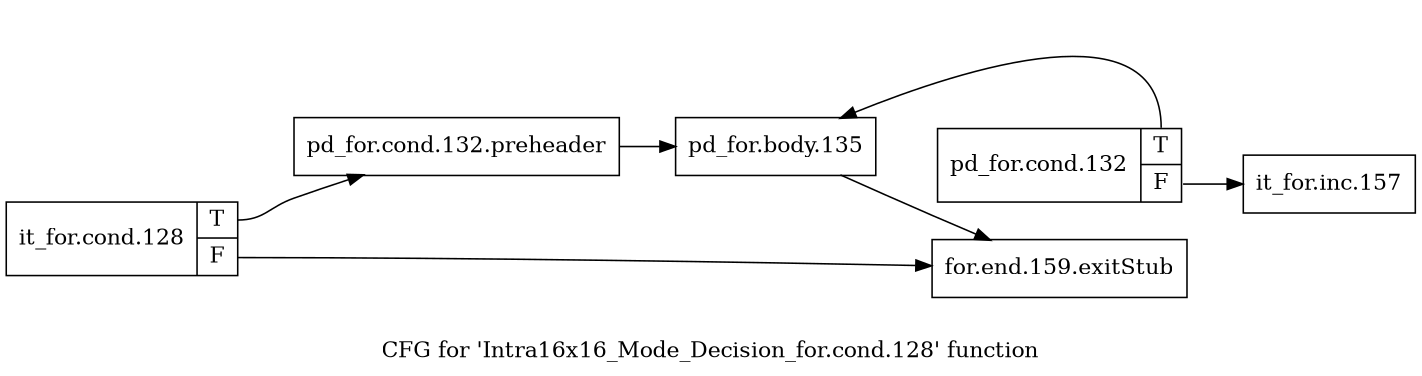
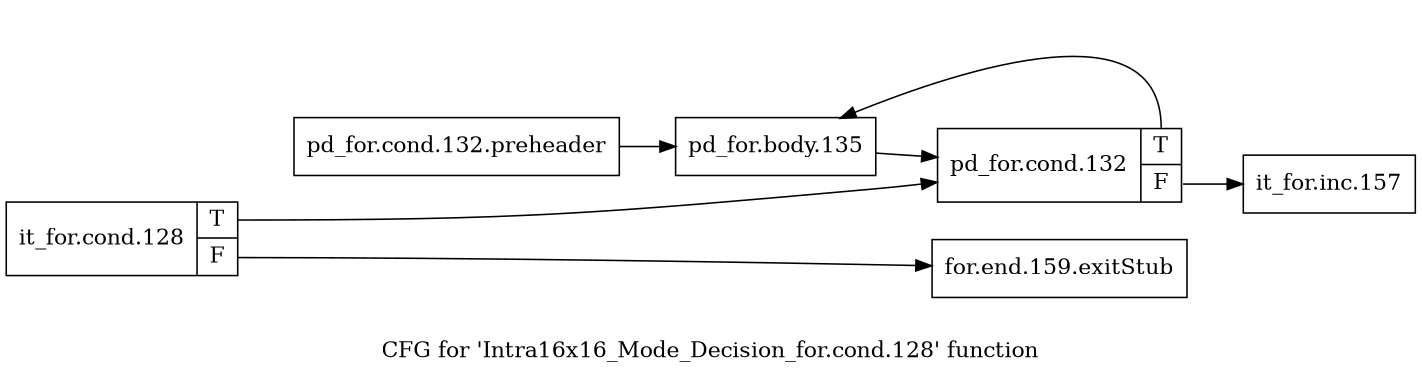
edge "it_for.cond.128" -> "pd_for.cond.132.preheader": now "it_for.cond.128" -> "pd_for.cond.132"
edge "pd_for.body.135" -> "for.end.159.exitStub": now "pd_for.body.135" -> "pd_for.cond.132"
